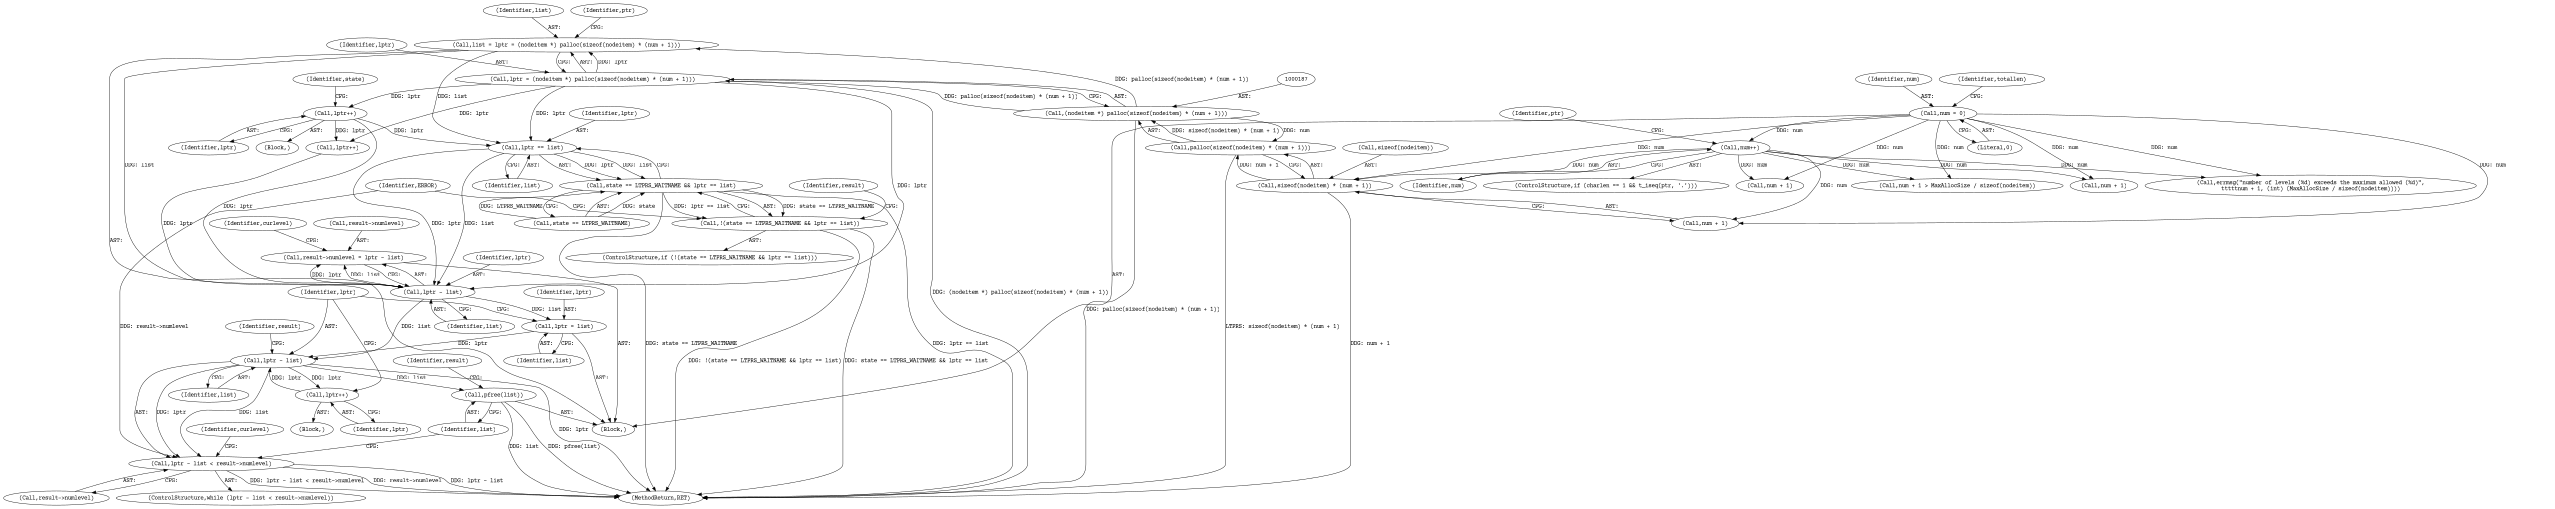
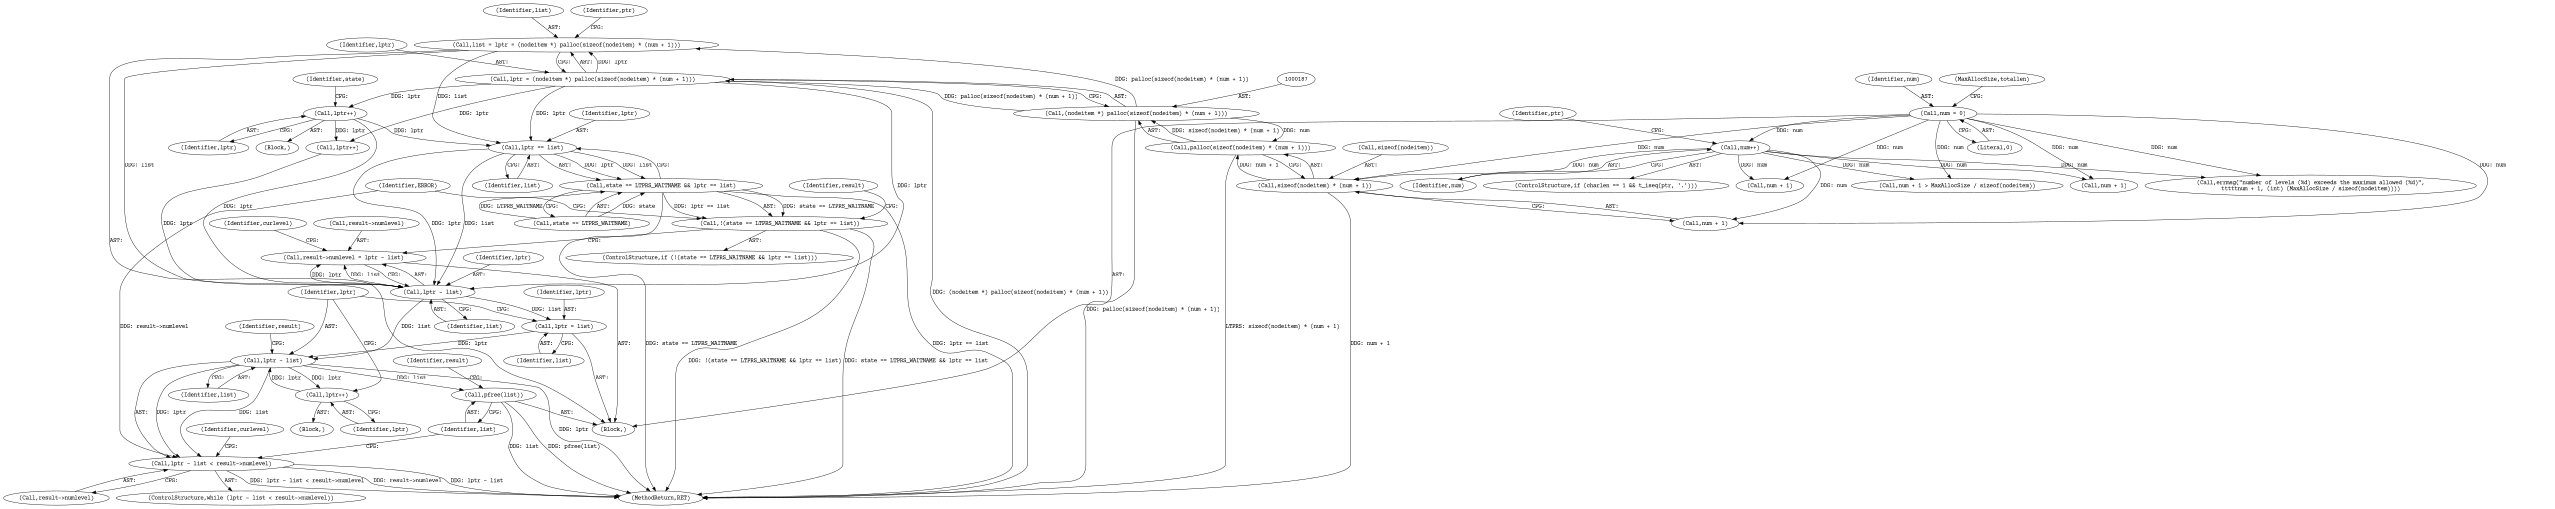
node "(Identifier,totallen)": label "(Identifier,totallen)" -> "(MaxAllocSize,totallen)"
edge "(Call,!(state == LTPRS_WAITNAME && lptr == list))" -> "(Call,state == LTPRS_WAITNAME && lptr == list)": now "(Call,!(state == LTPRS_WAITNAME && lptr == list))" -> "(Call,result->numlevel = lptr - list)"
